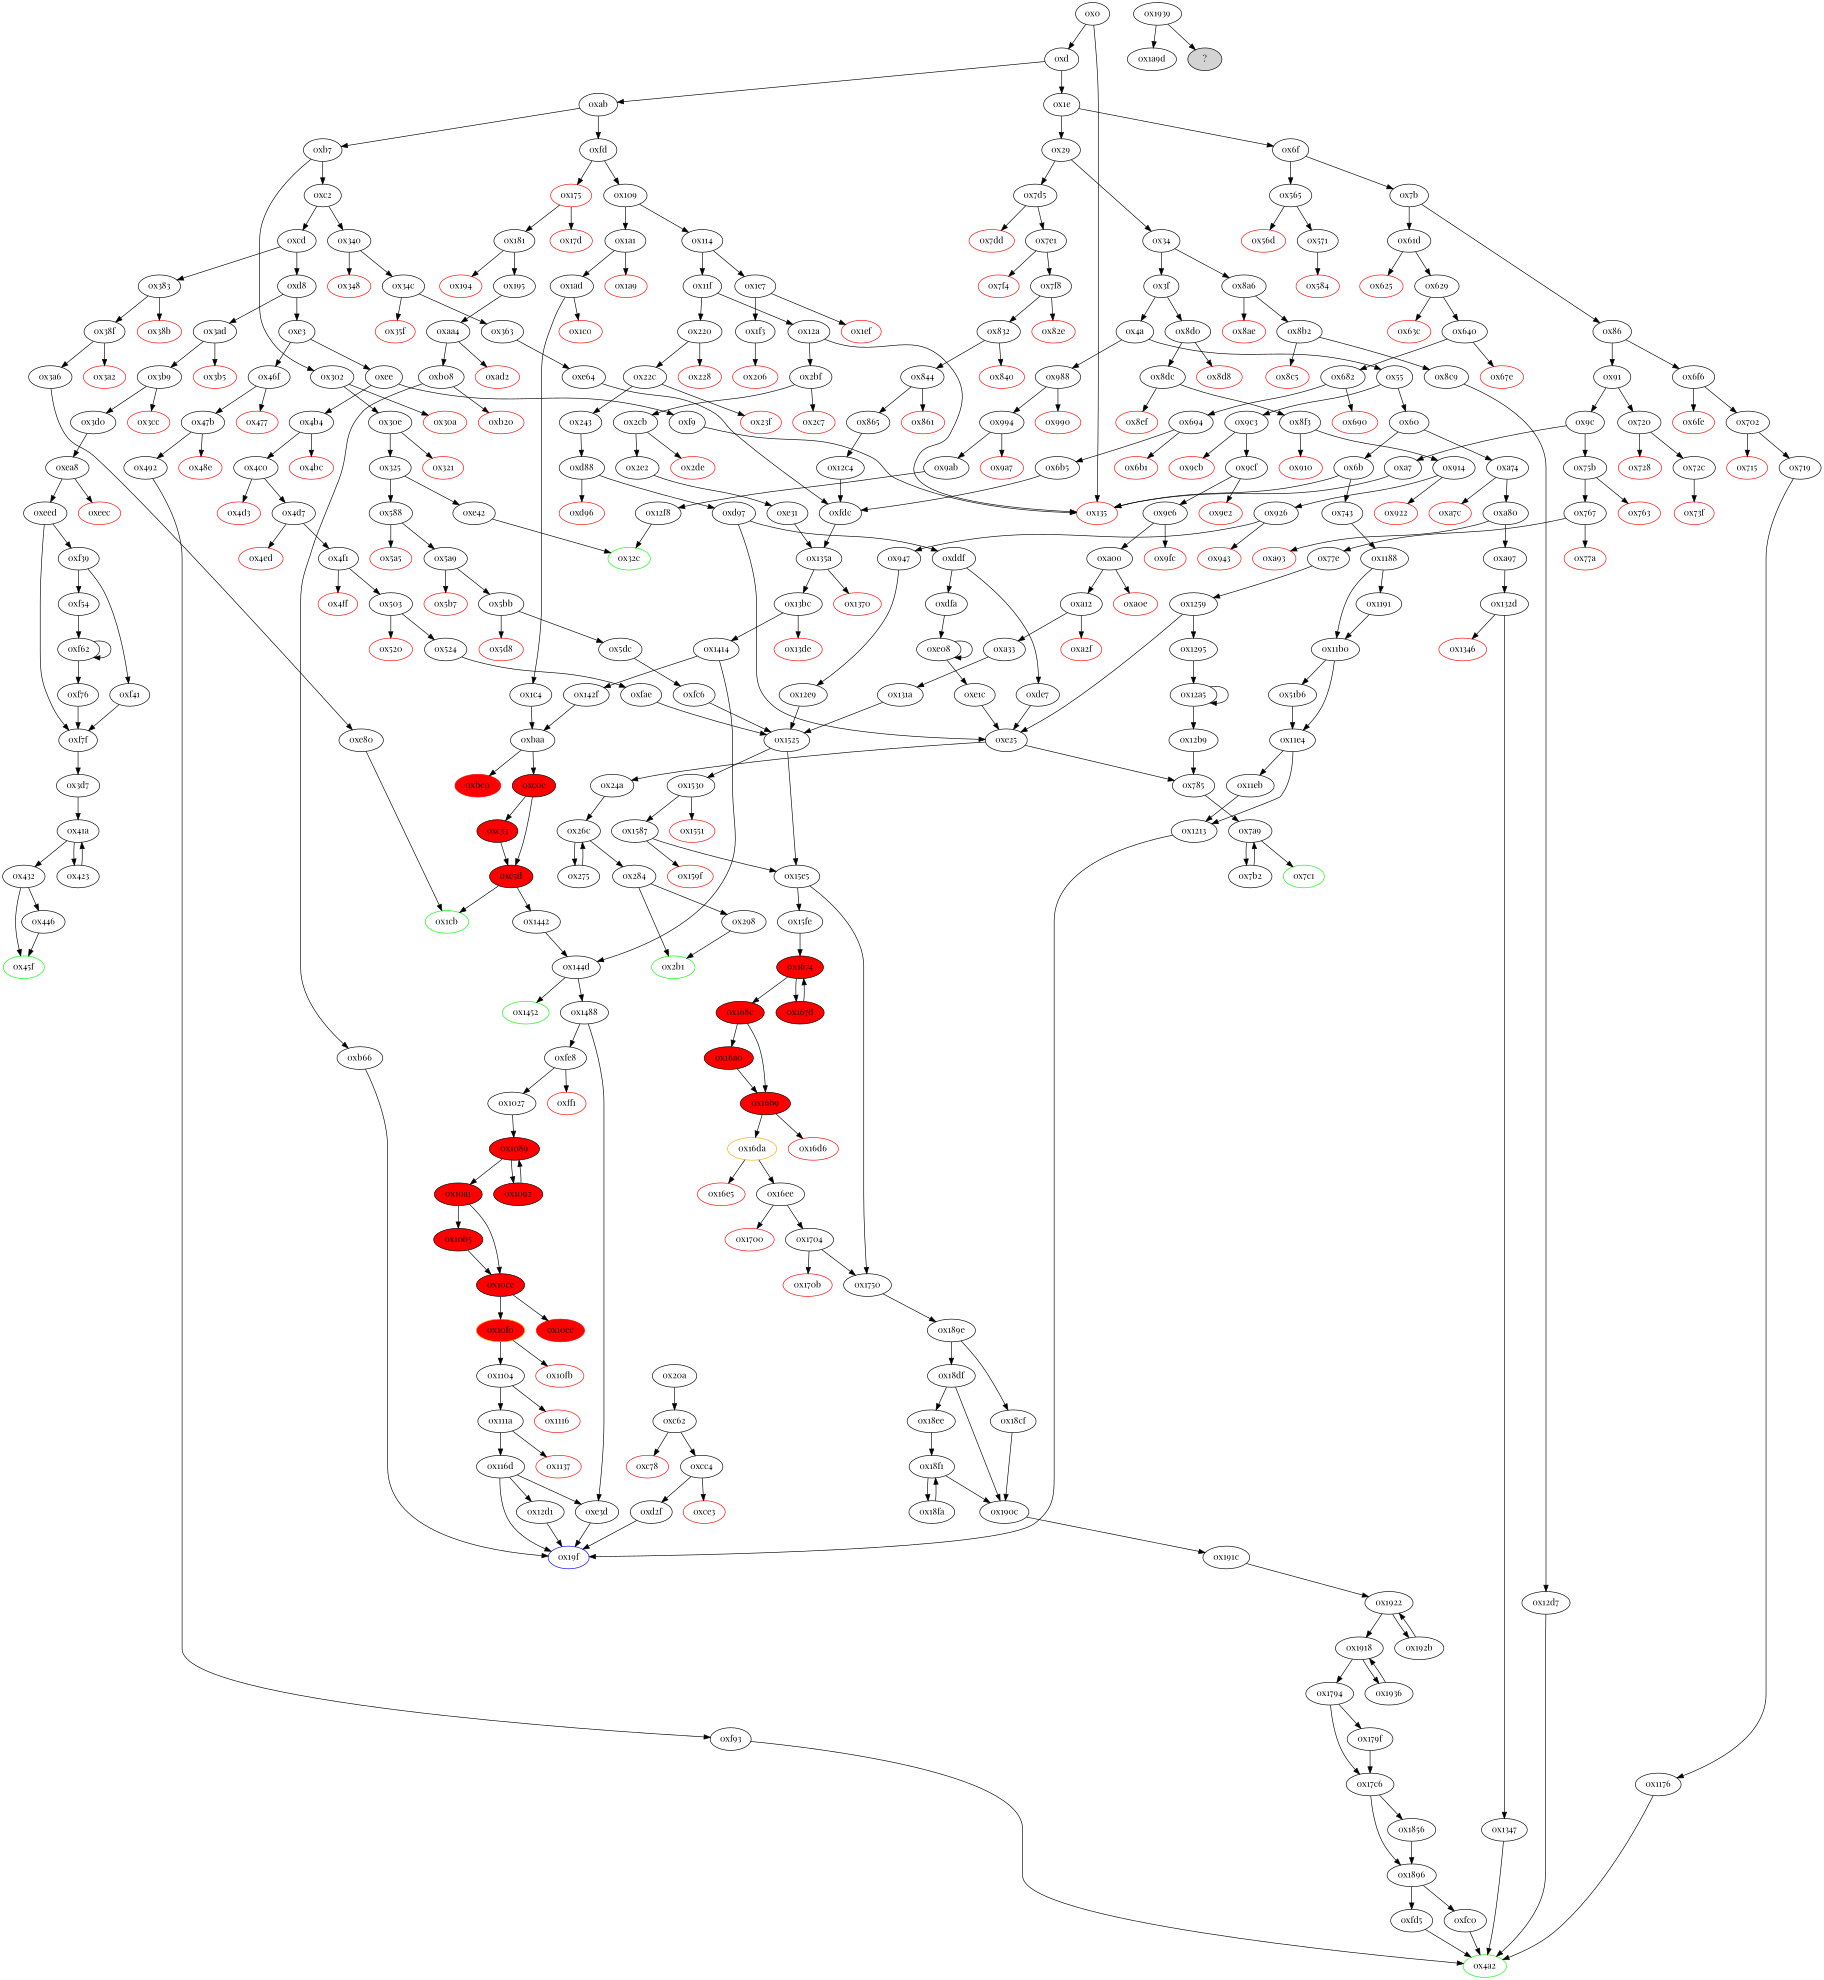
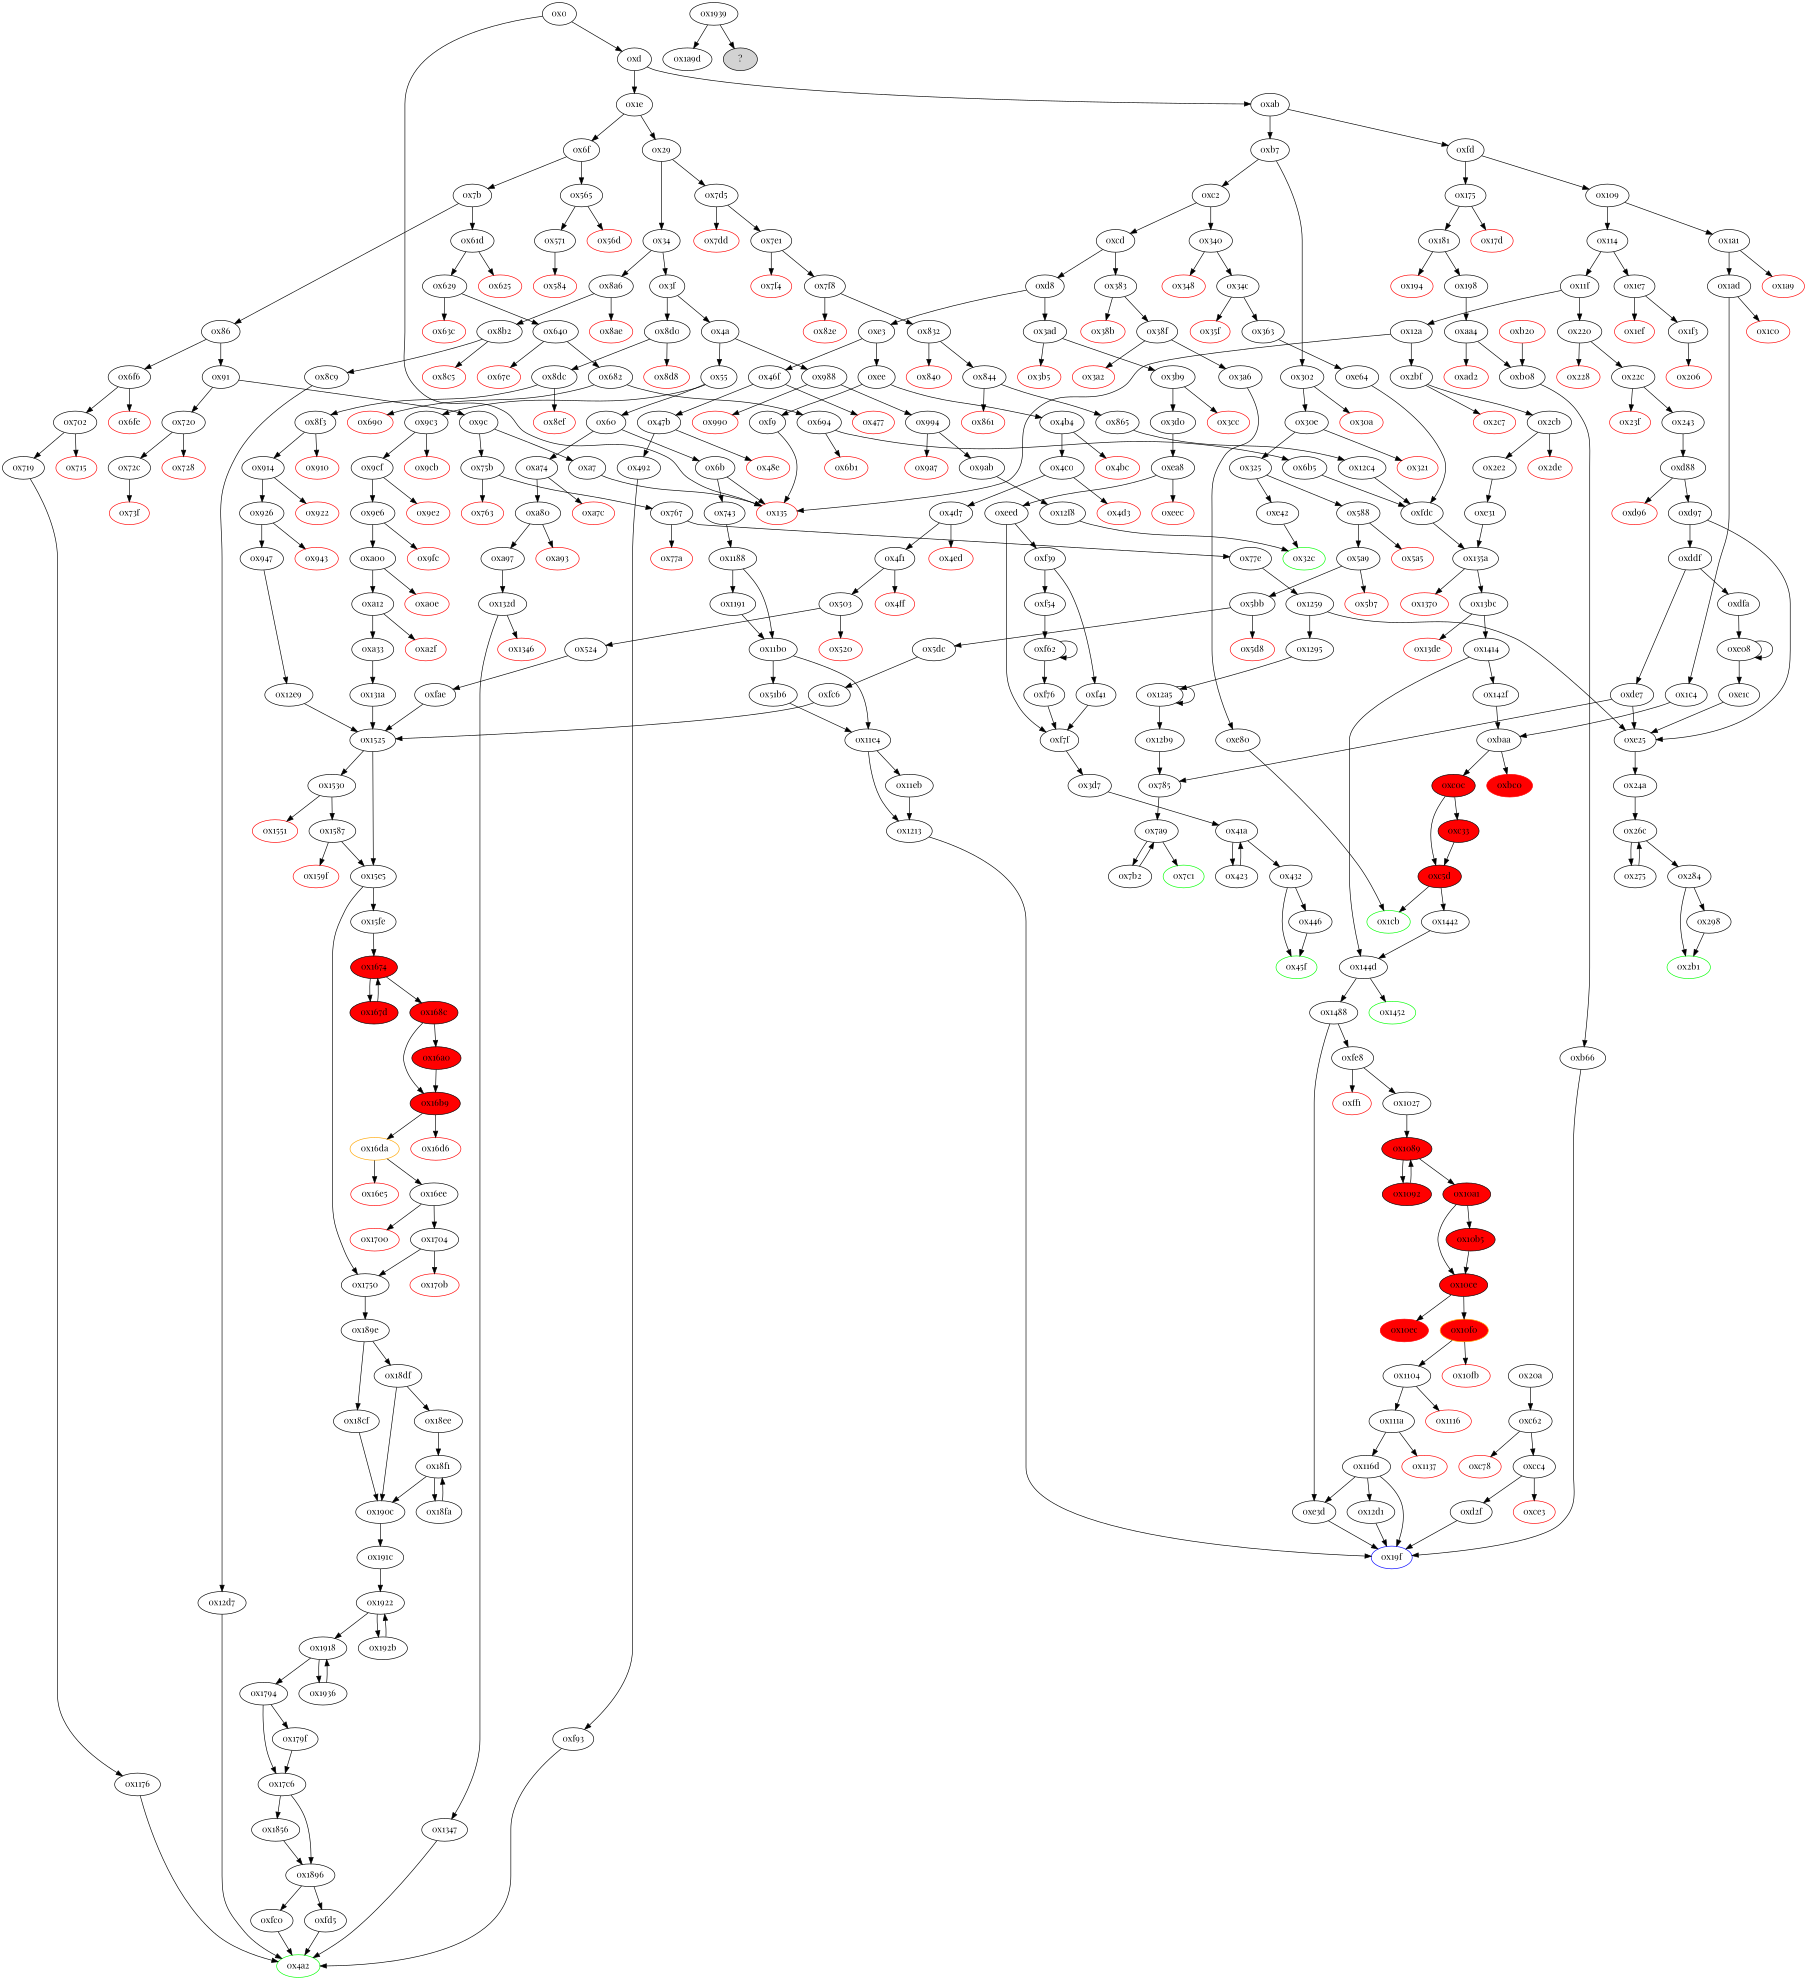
node "0x175": color red -> black
node "0x195": label "0x195" -> "0x198"
edge "0xb08" -> "0xb20": reversed
edge "0xe25" -> "0x785": now "0xde7" -> "0x785"
